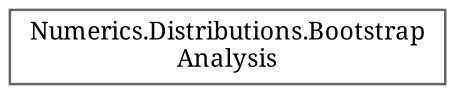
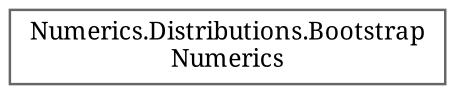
node "Numerics.Distributions.Bootstrap Analysis": label "Numerics.Distributions.Bootstrap Analysis" -> "Numerics.Distributions.Bootstrap Numerics"
